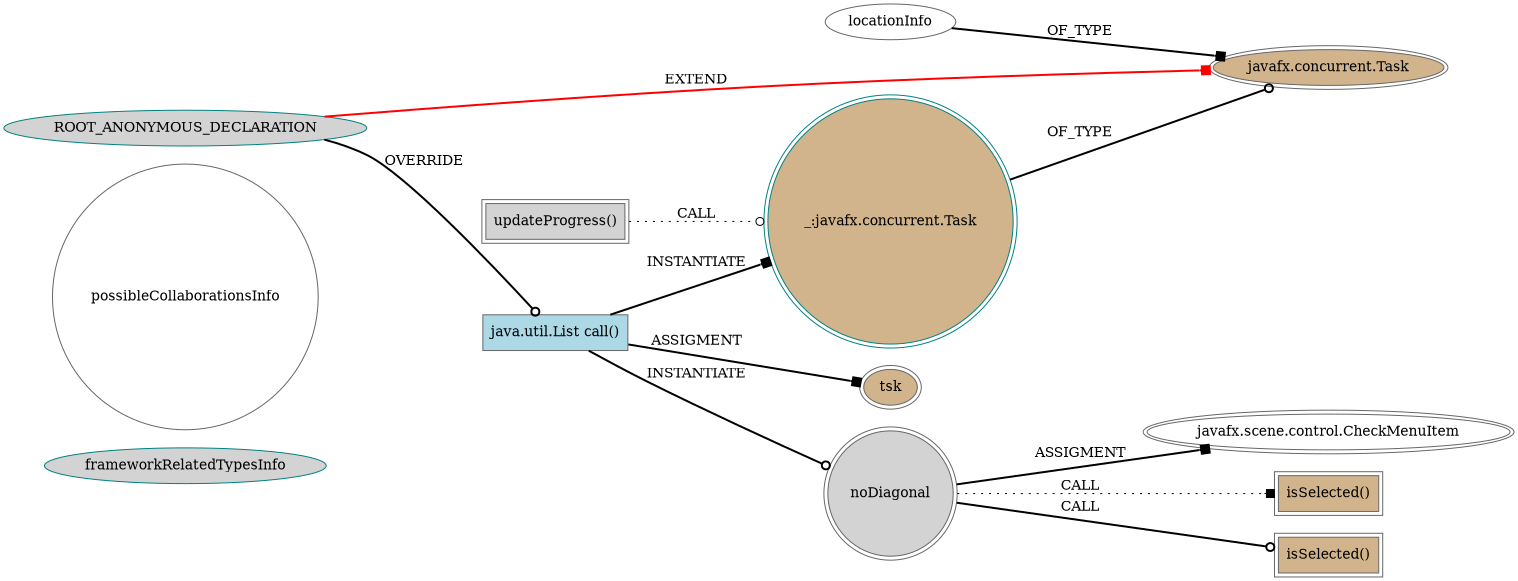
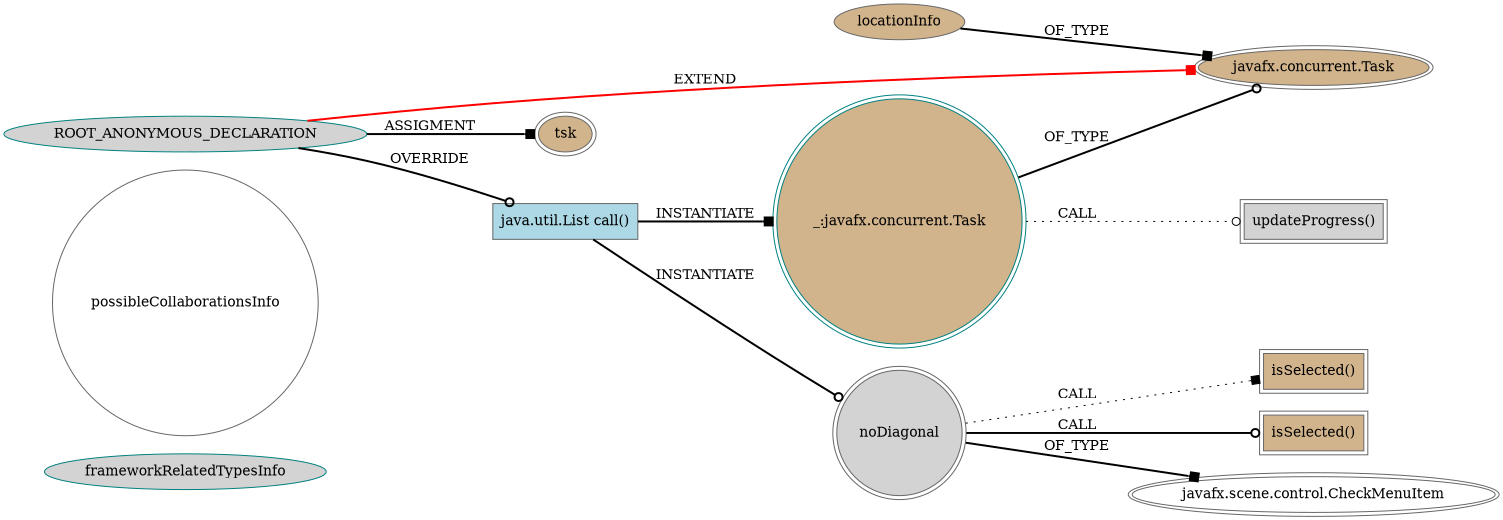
node "locationInfo": fillcolor white -> tan
edge "updateProgress()" -> "_:javafx.concurrent.Task": reversed
edge "java.util.List call()" -> "tsk": now "ROOT_ANONYMOUS_DECLARATION" -> "tsk"
edge "noDiagonal" -> "javafx.scene.control.CheckMenuItem": label "ASSIGMENT" -> "OF_TYPE"
